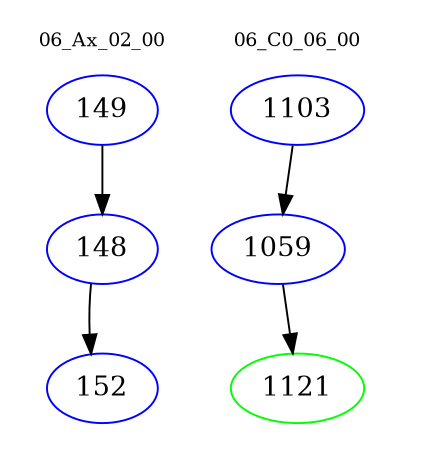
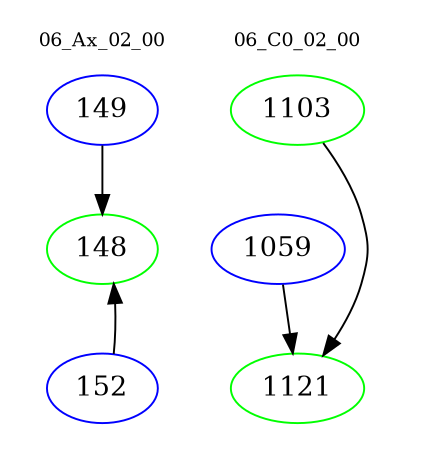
cluster "06_C0_06_00": label "06_C0_06_00" -> "06_C0_02_00"
node "1103": color blue -> green
edge "1103" -> "1059": now "1103" -> "1121"
node "148": color blue -> green
edge "148" -> "152": reversed
